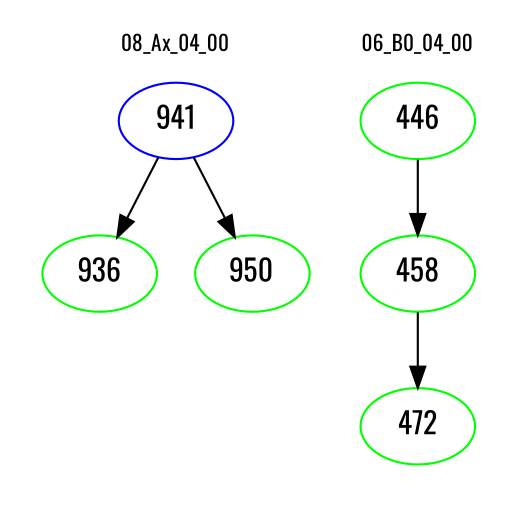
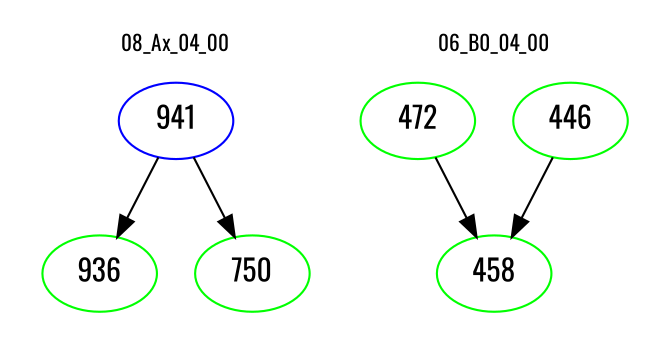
node "950": label "950" -> "750"
edge "458" -> "472": reversed
